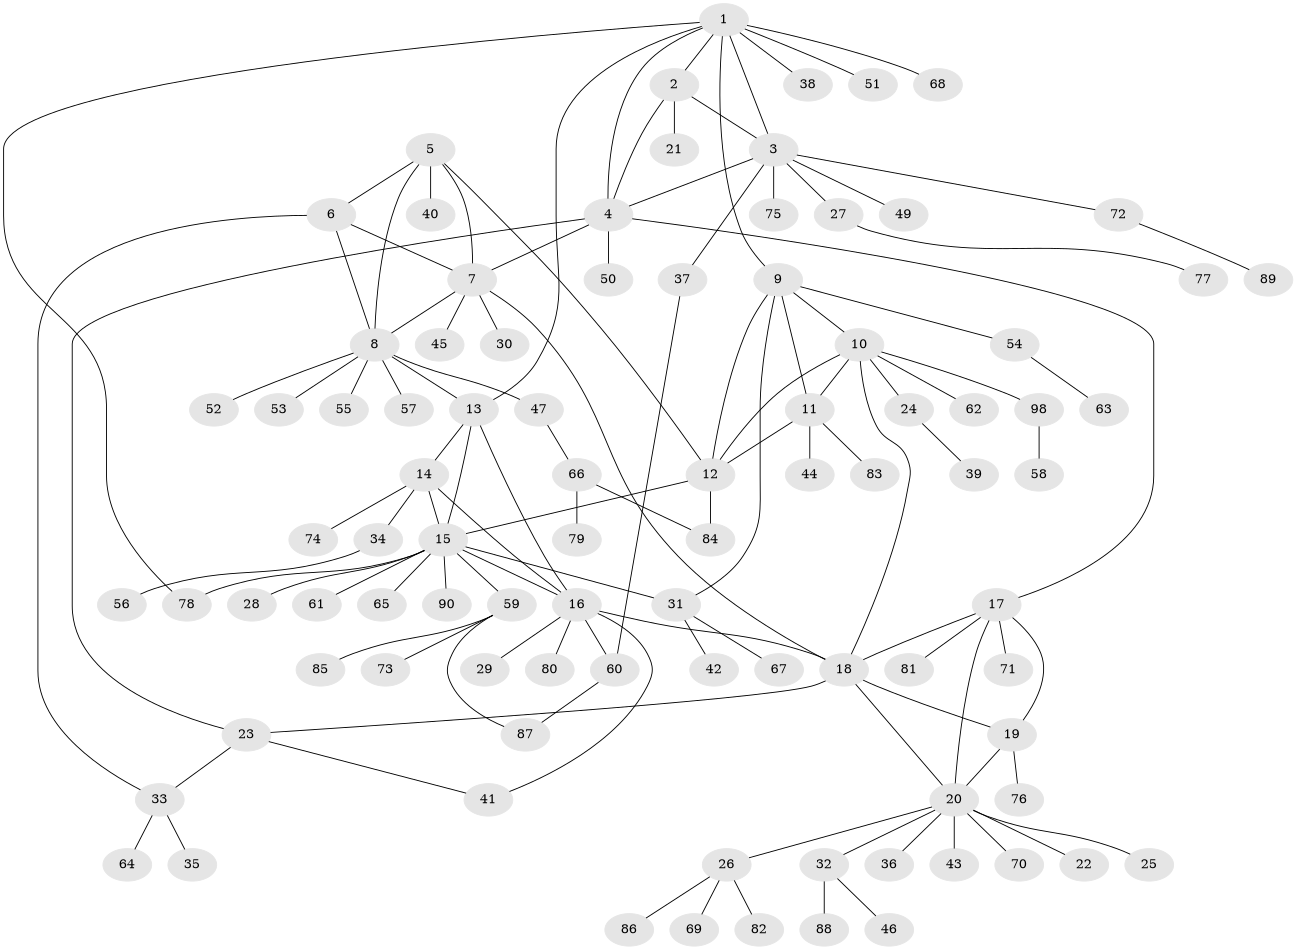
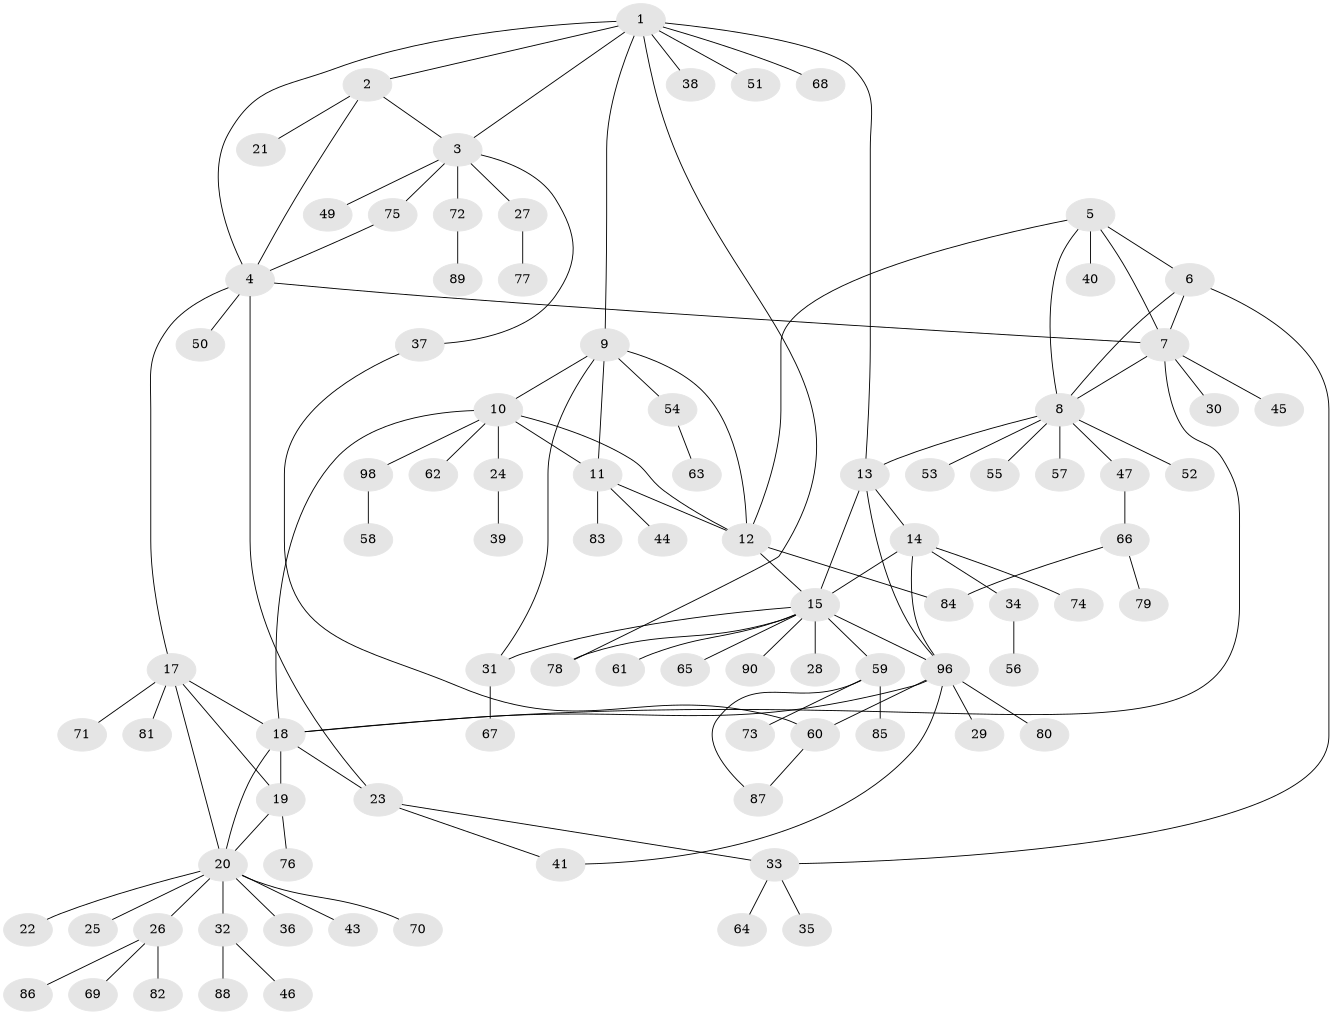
edge "3" -- "4": now "75" -- "4"
node "16": label "16" -> "96"
node "42": removed
